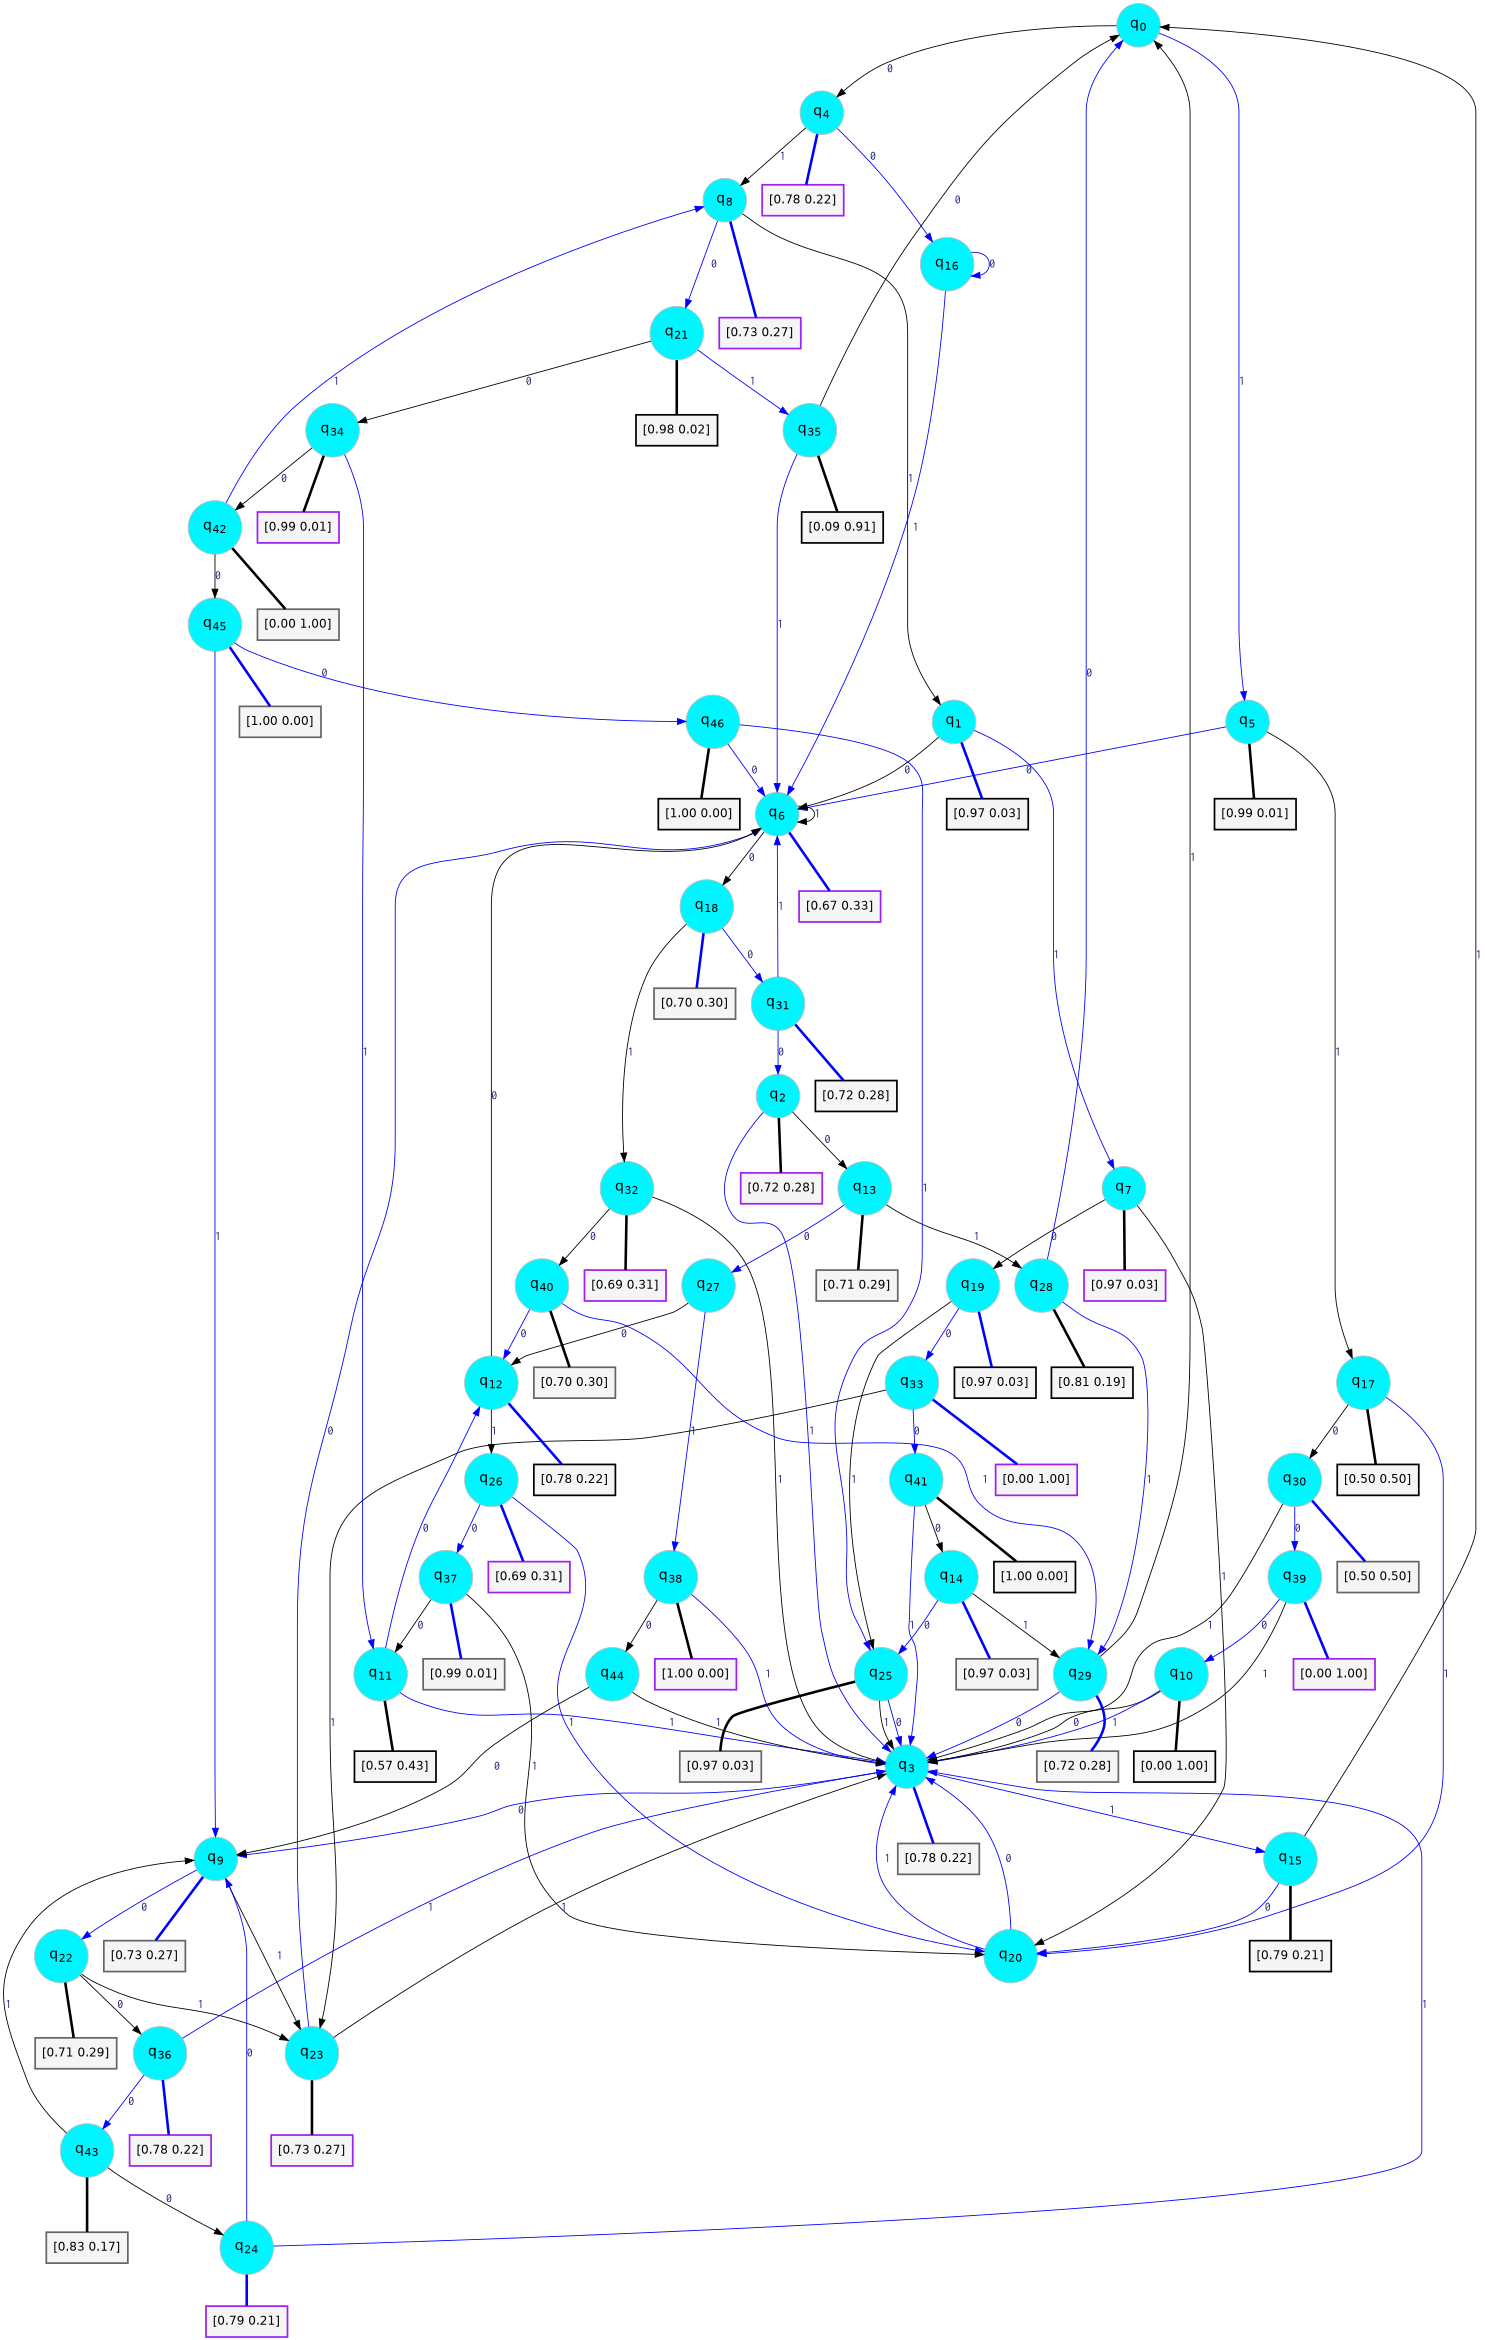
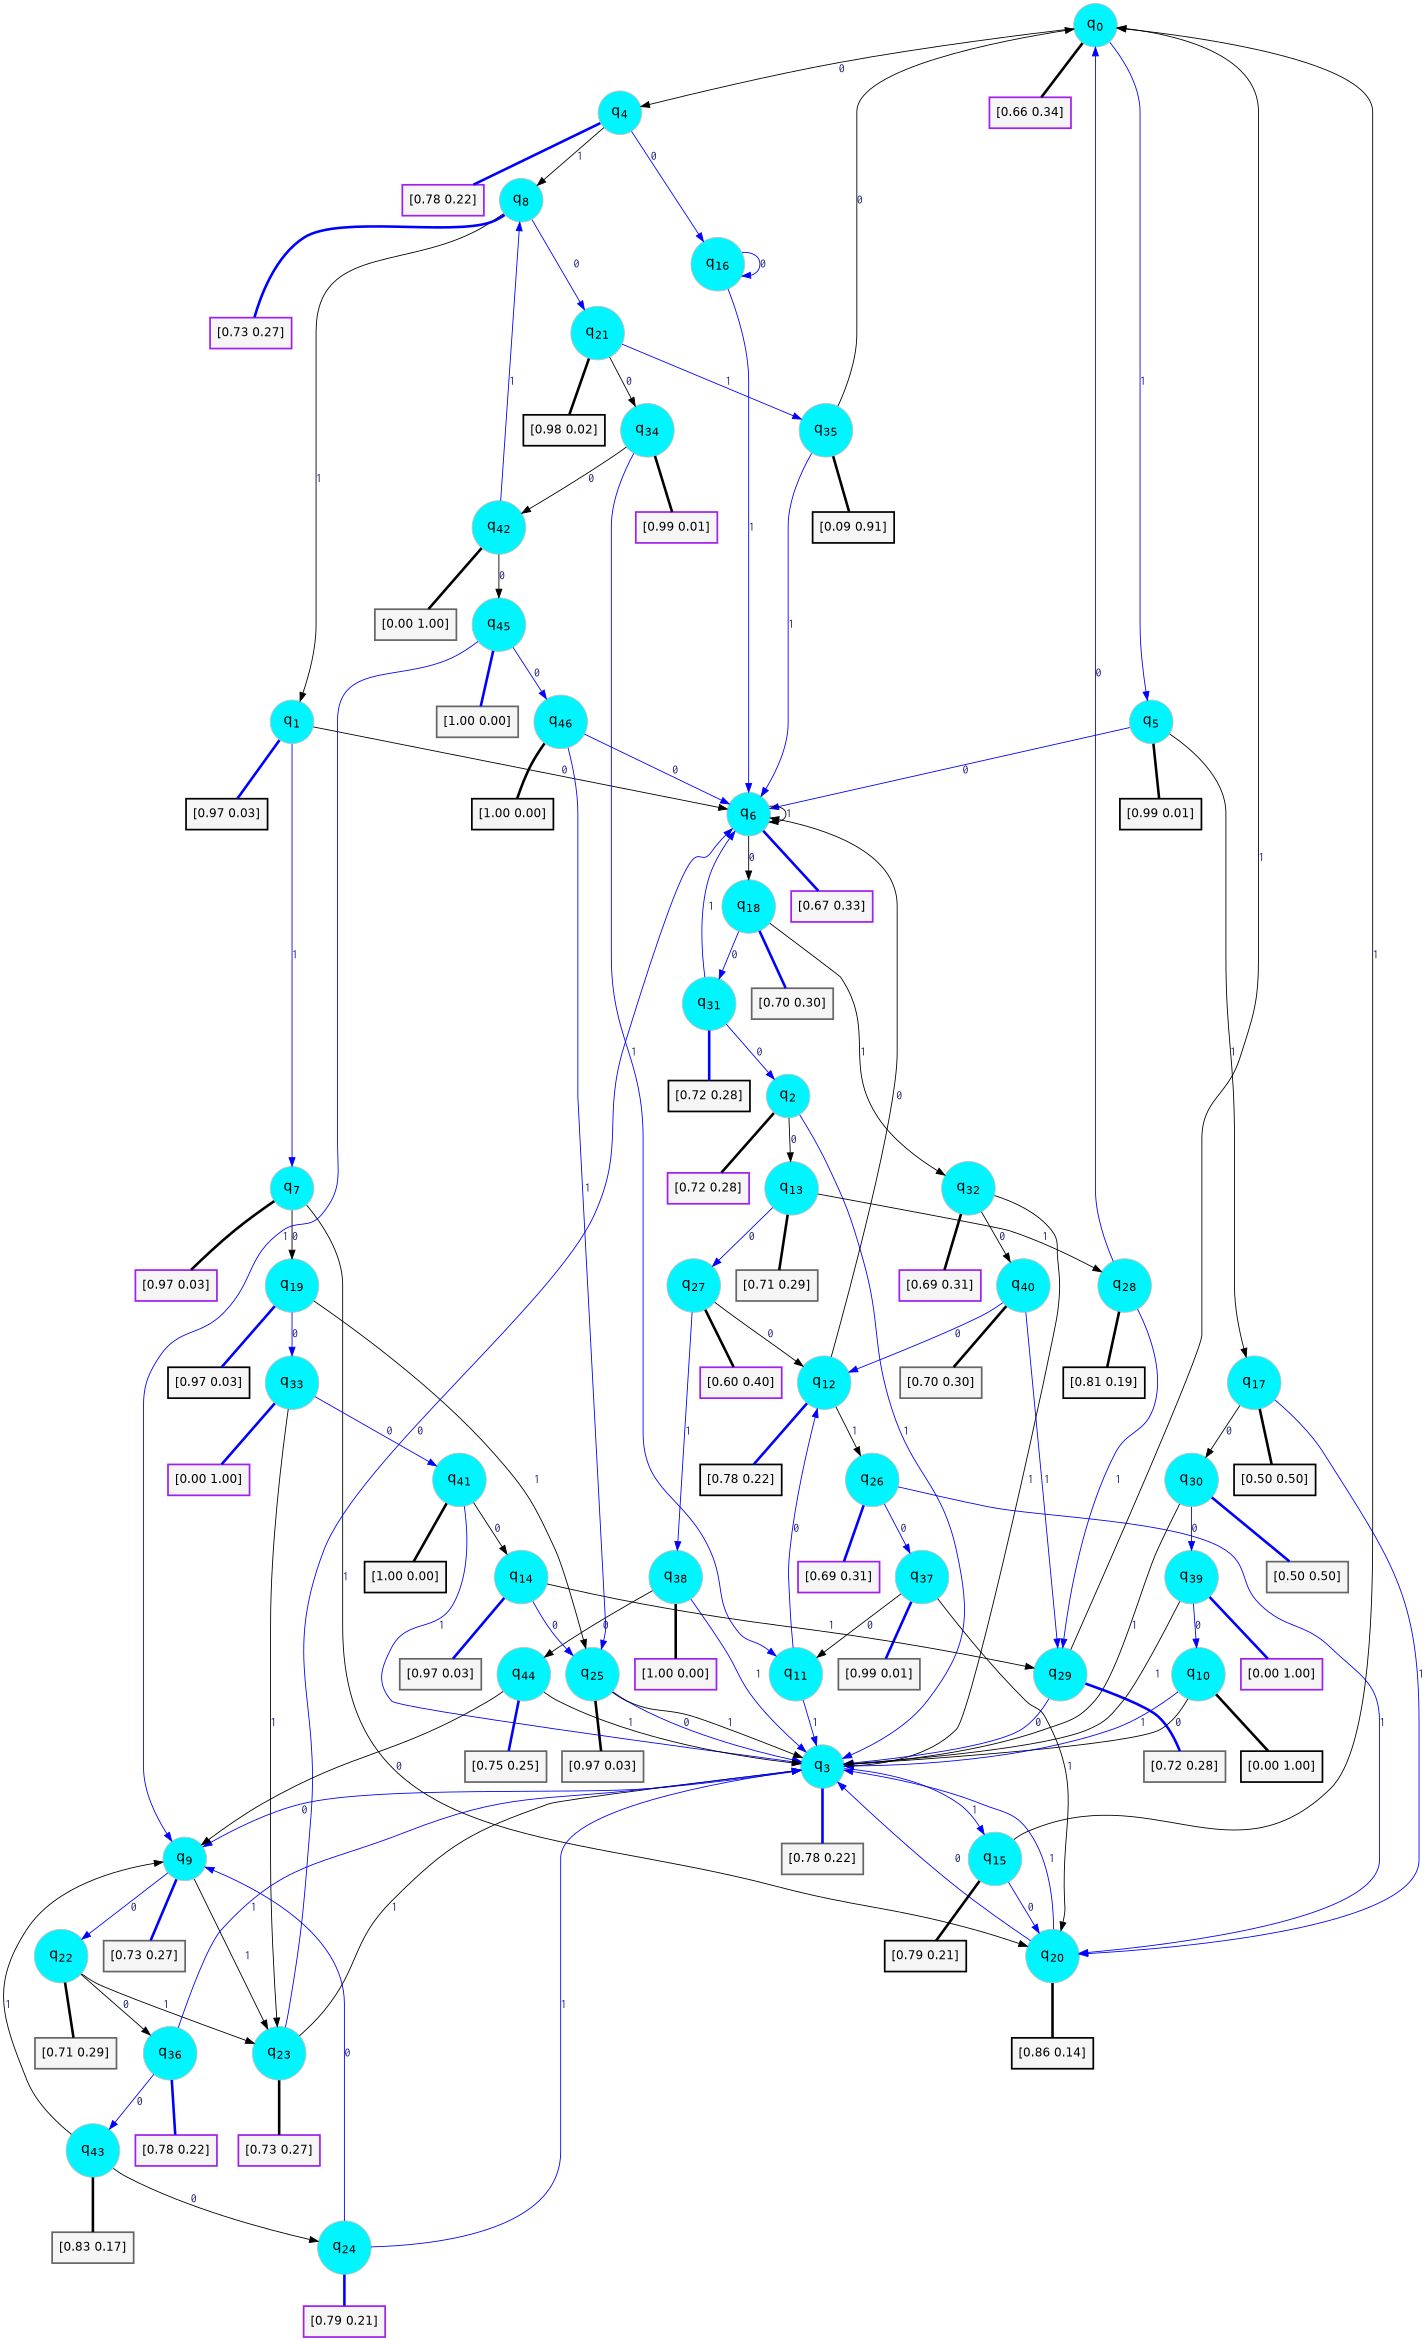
node "[0.66 0.34]": added
node "[0.60 0.40]": added
node "[0.57 0.43]": removed
node "[0.75 0.25]": added
node "[0.86 0.14]": added
